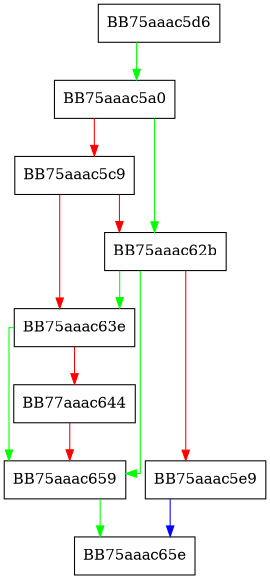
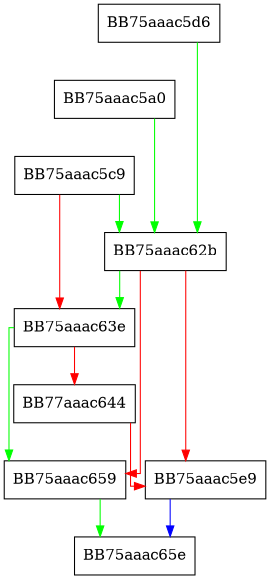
edge "BB75aaac5d6" -> "BB75aaac5a0": now "BB75aaac5d6" -> "BB75aaac62b"
edge "BB75aaac5a0" -> "BB75aaac5c9": removed
edge "BB75aaac5c9" -> "BB75aaac62b": color red -> green
edge "BB75aaac62b" -> "BB75aaac659": color green -> red
edge "BB77aaac644" -> "BB75aaac659": now "BB77aaac644" -> "BB75aaac5e9"
